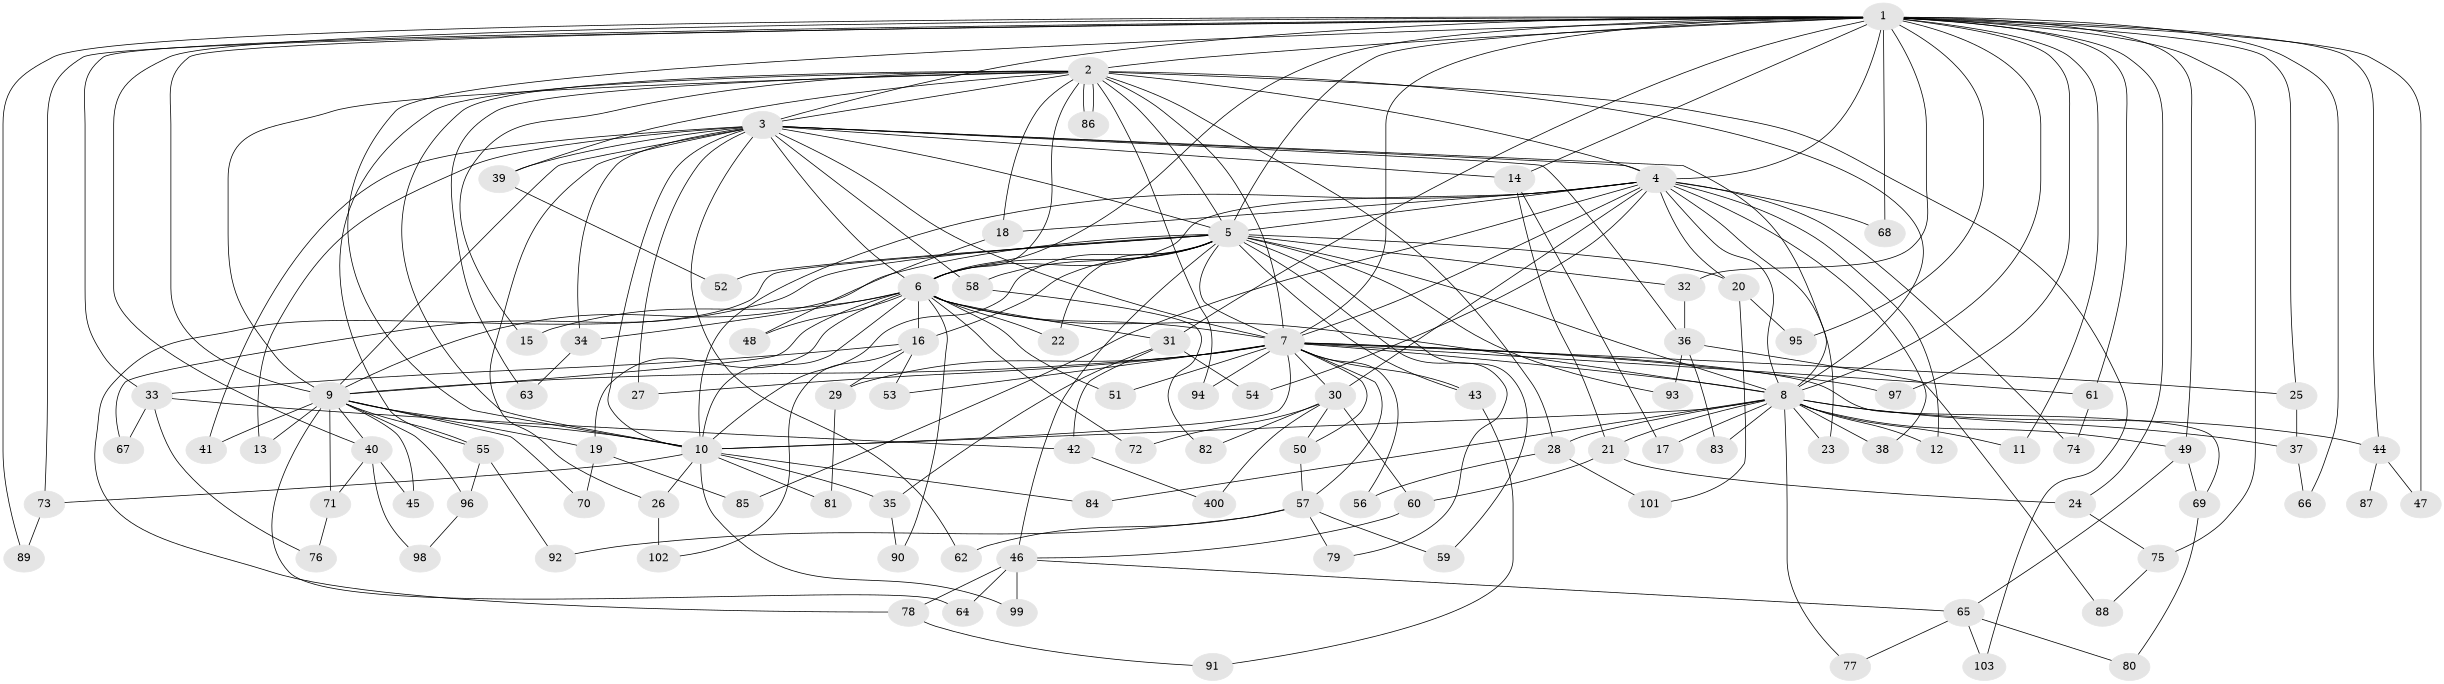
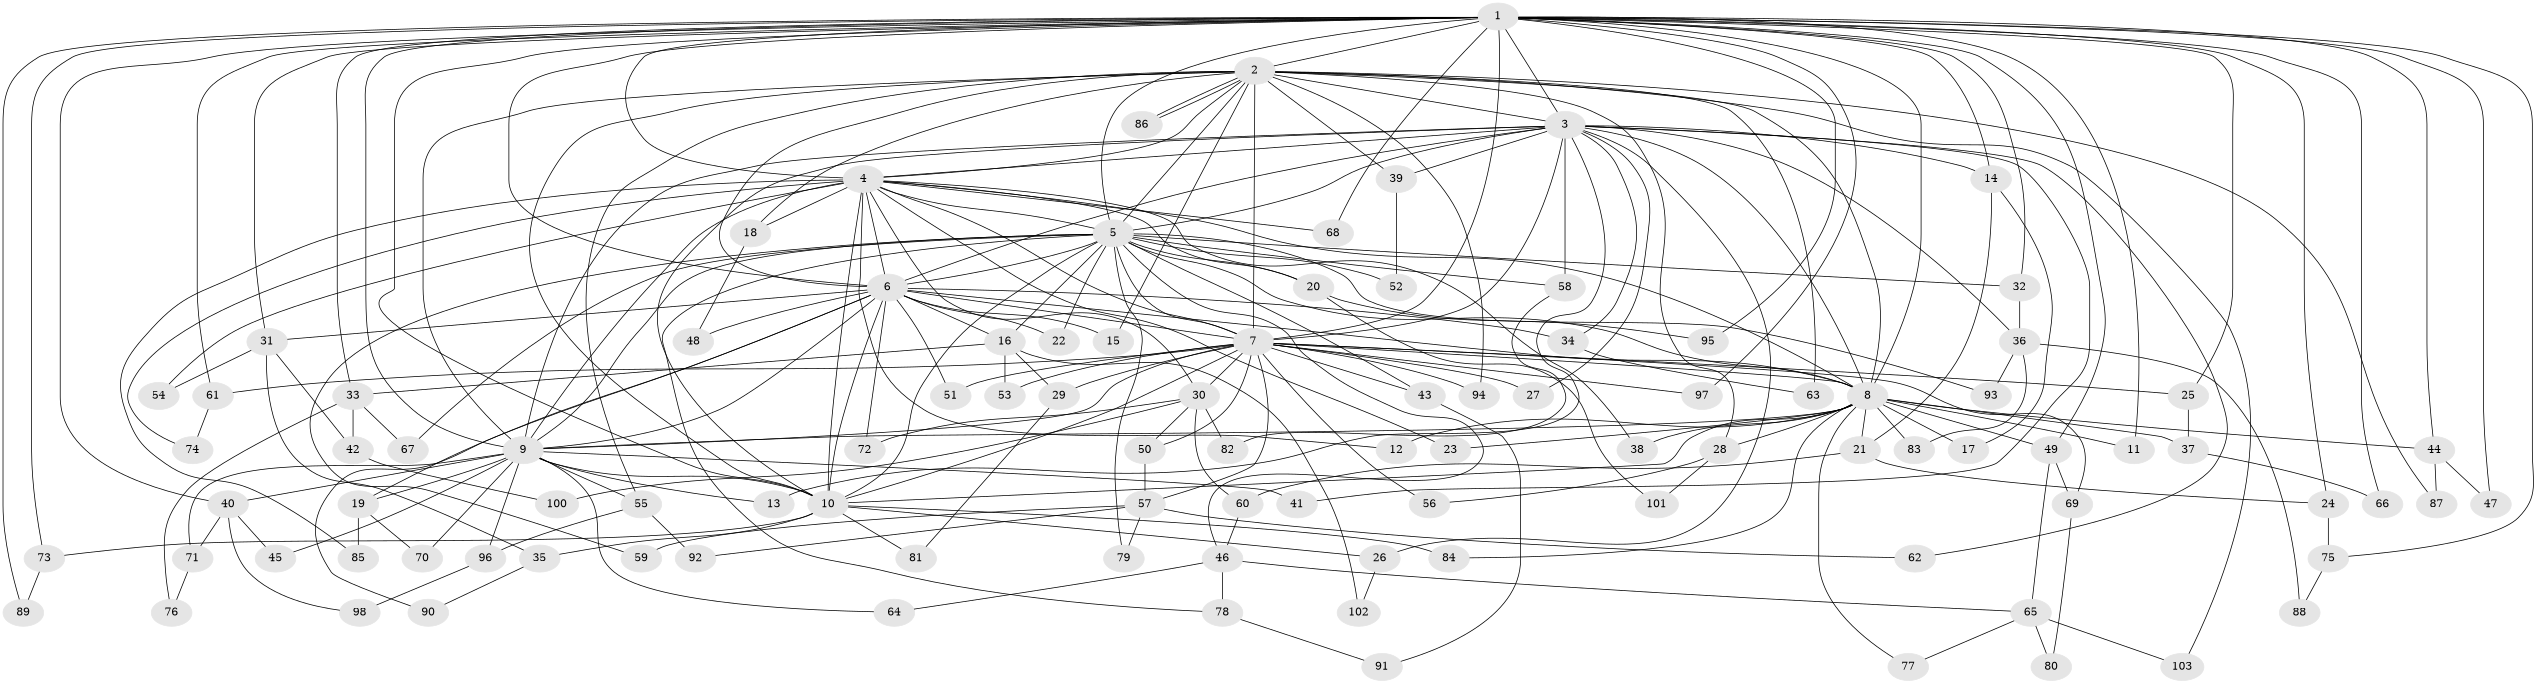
edge "2" -- "87": added
edge "4" -- "9": added
edge "8" -- "9": added
node "400": label "400" -> "100"
node "99": removed
